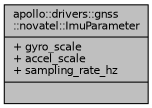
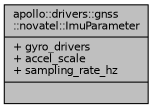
node "apollo::drivers::gnss": text "+ gyro_scale" -> "+ gyro_drivers"
